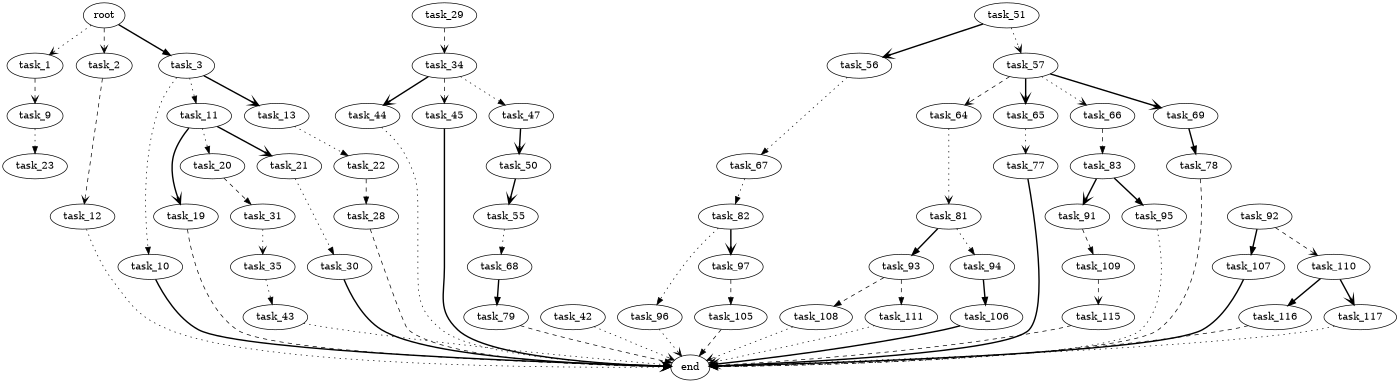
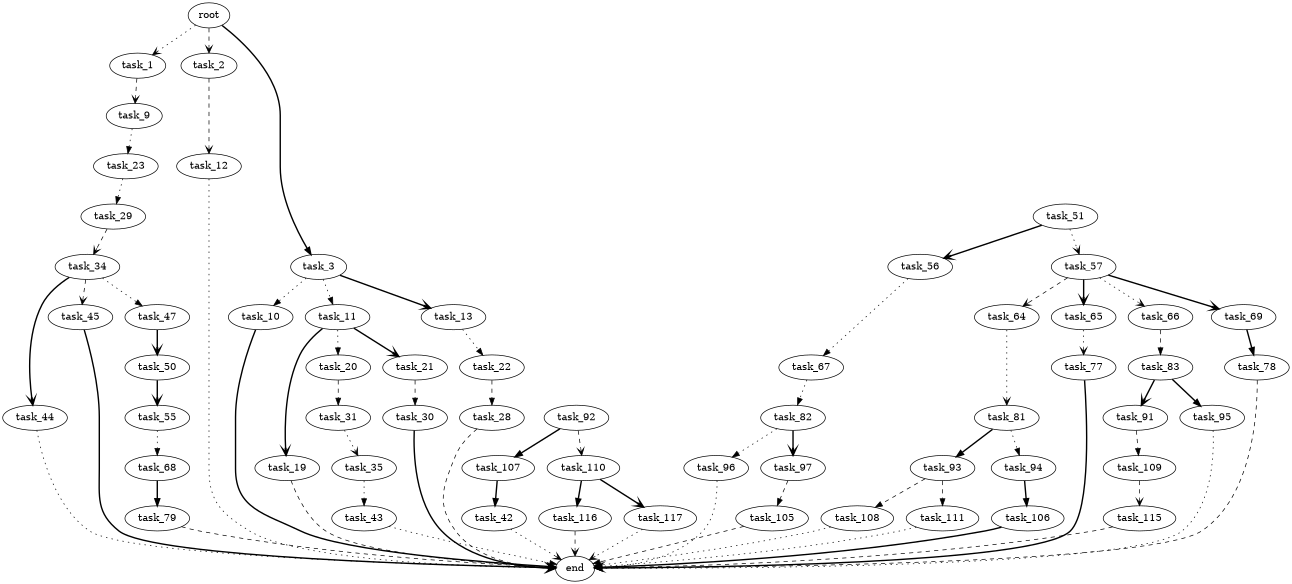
edge "task_23" -> "task_29": added
edge "task_21" -> "task_30": style dotted -> dashed
edge "task_107" -> "end": now "task_107" -> "task_42"
